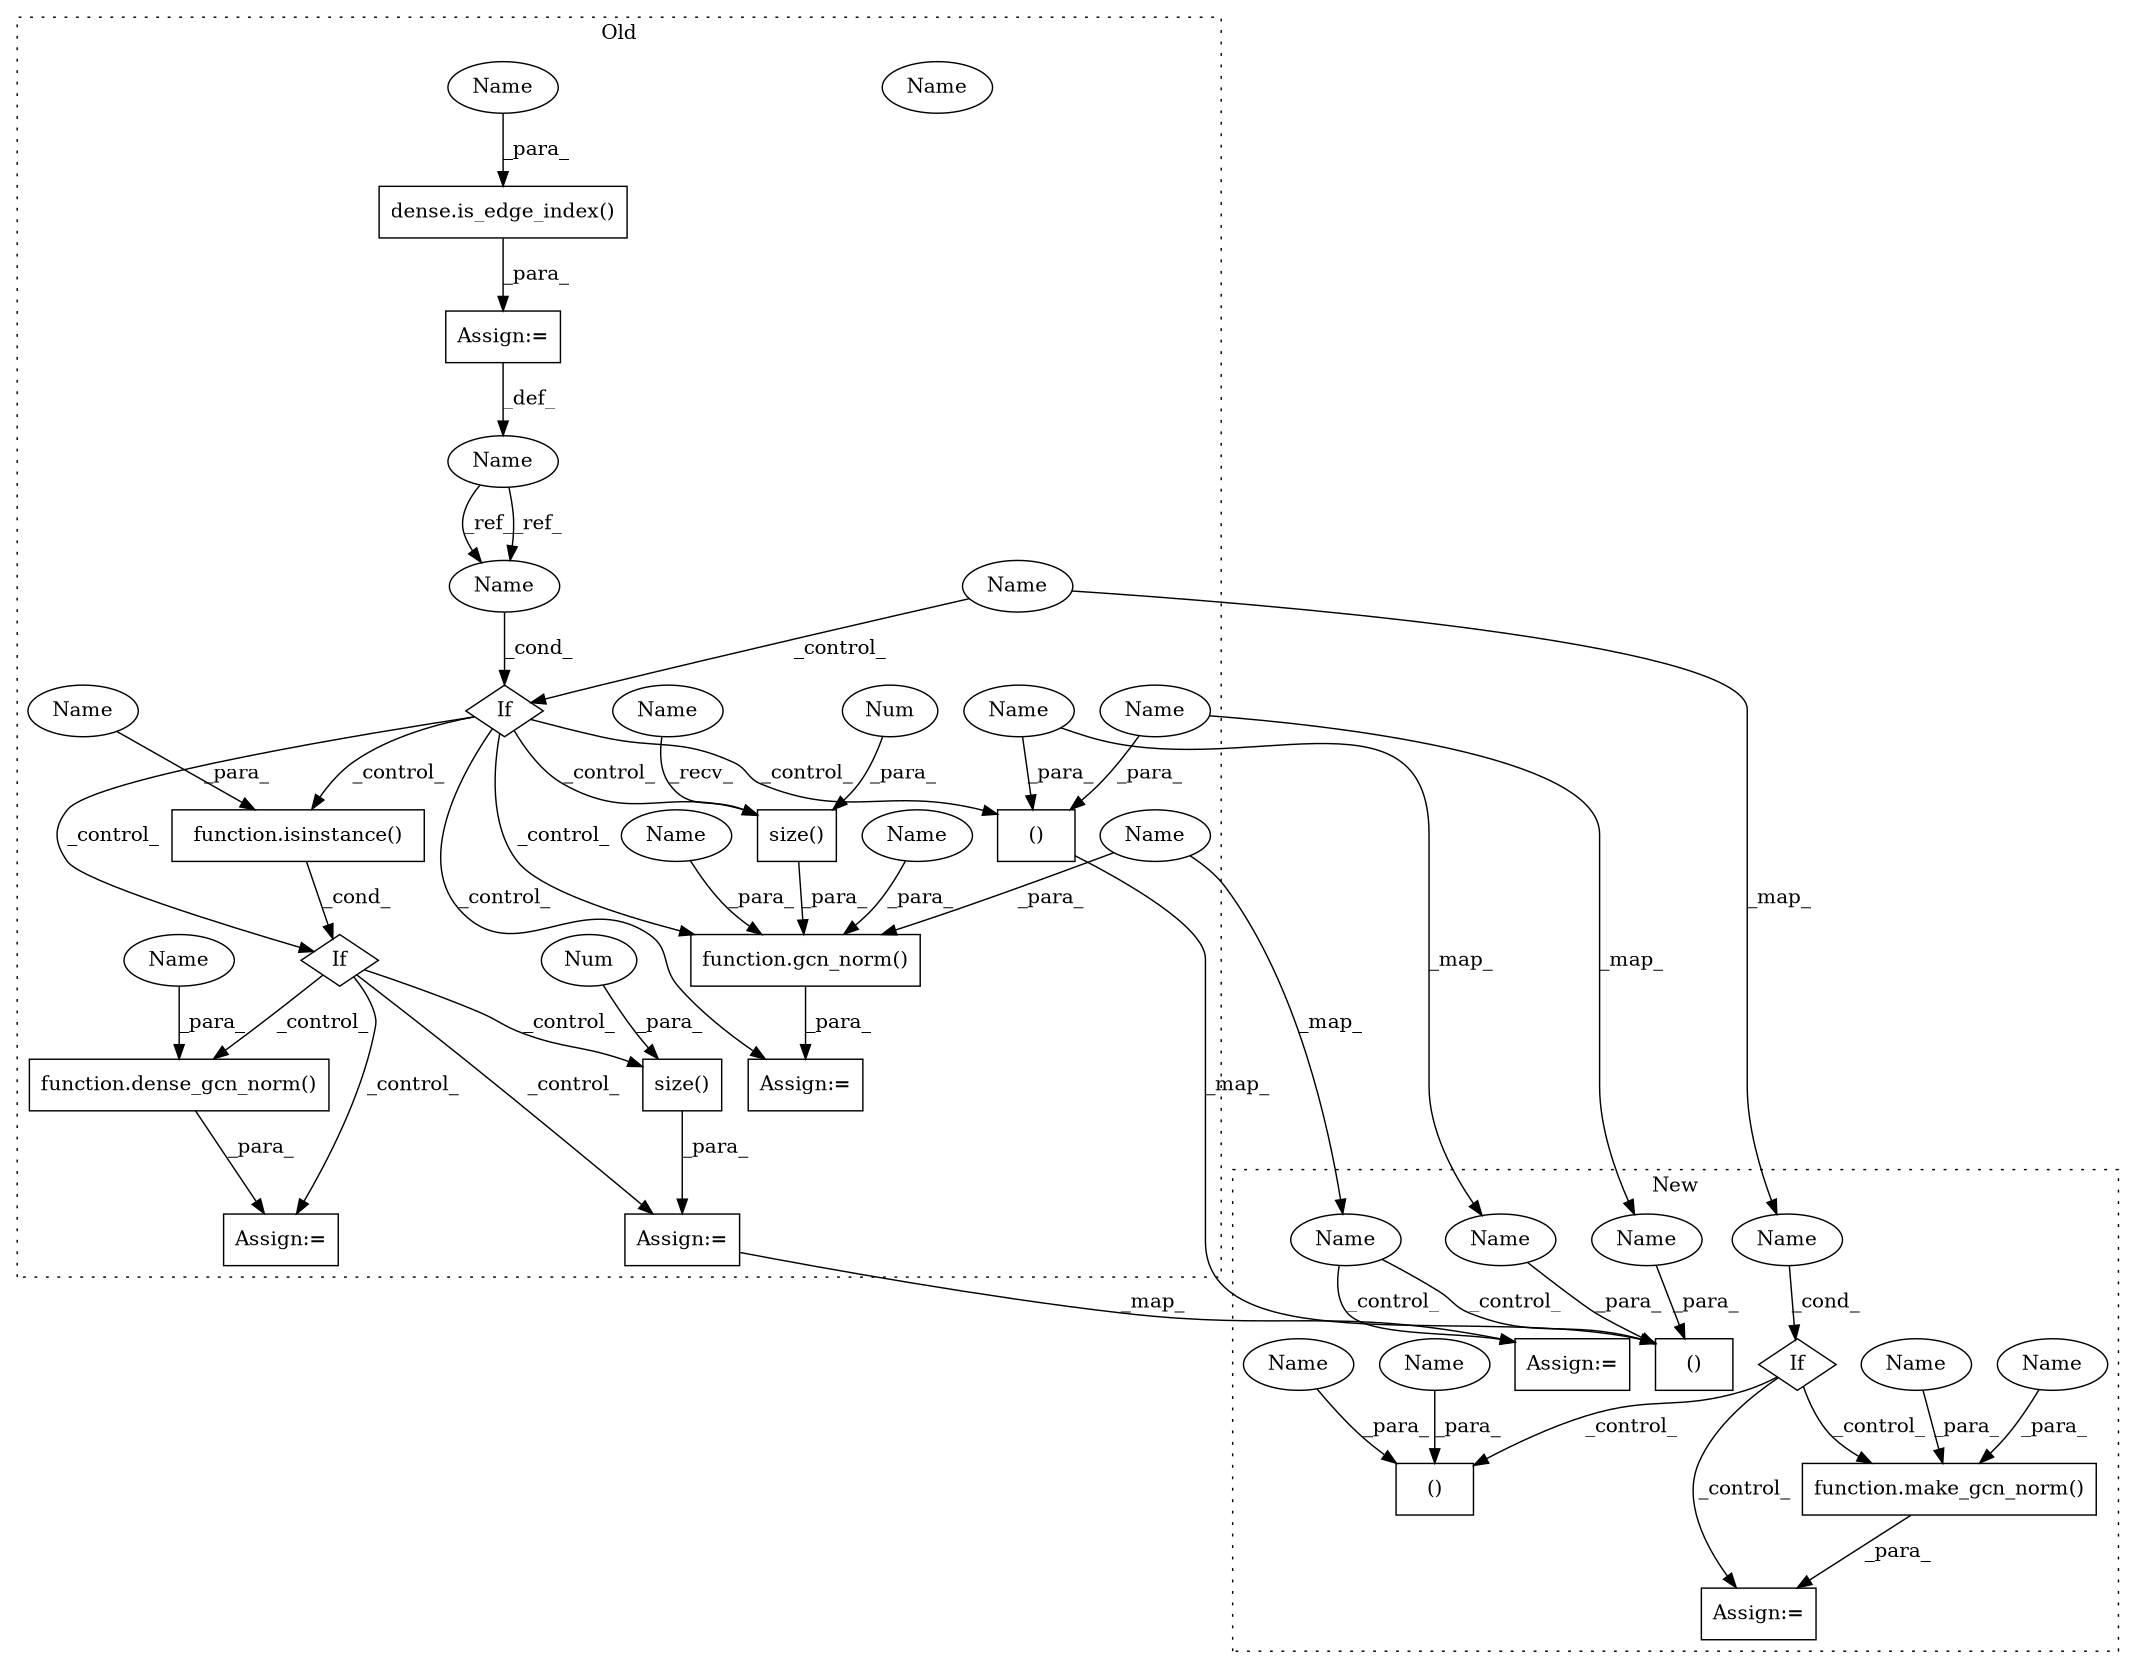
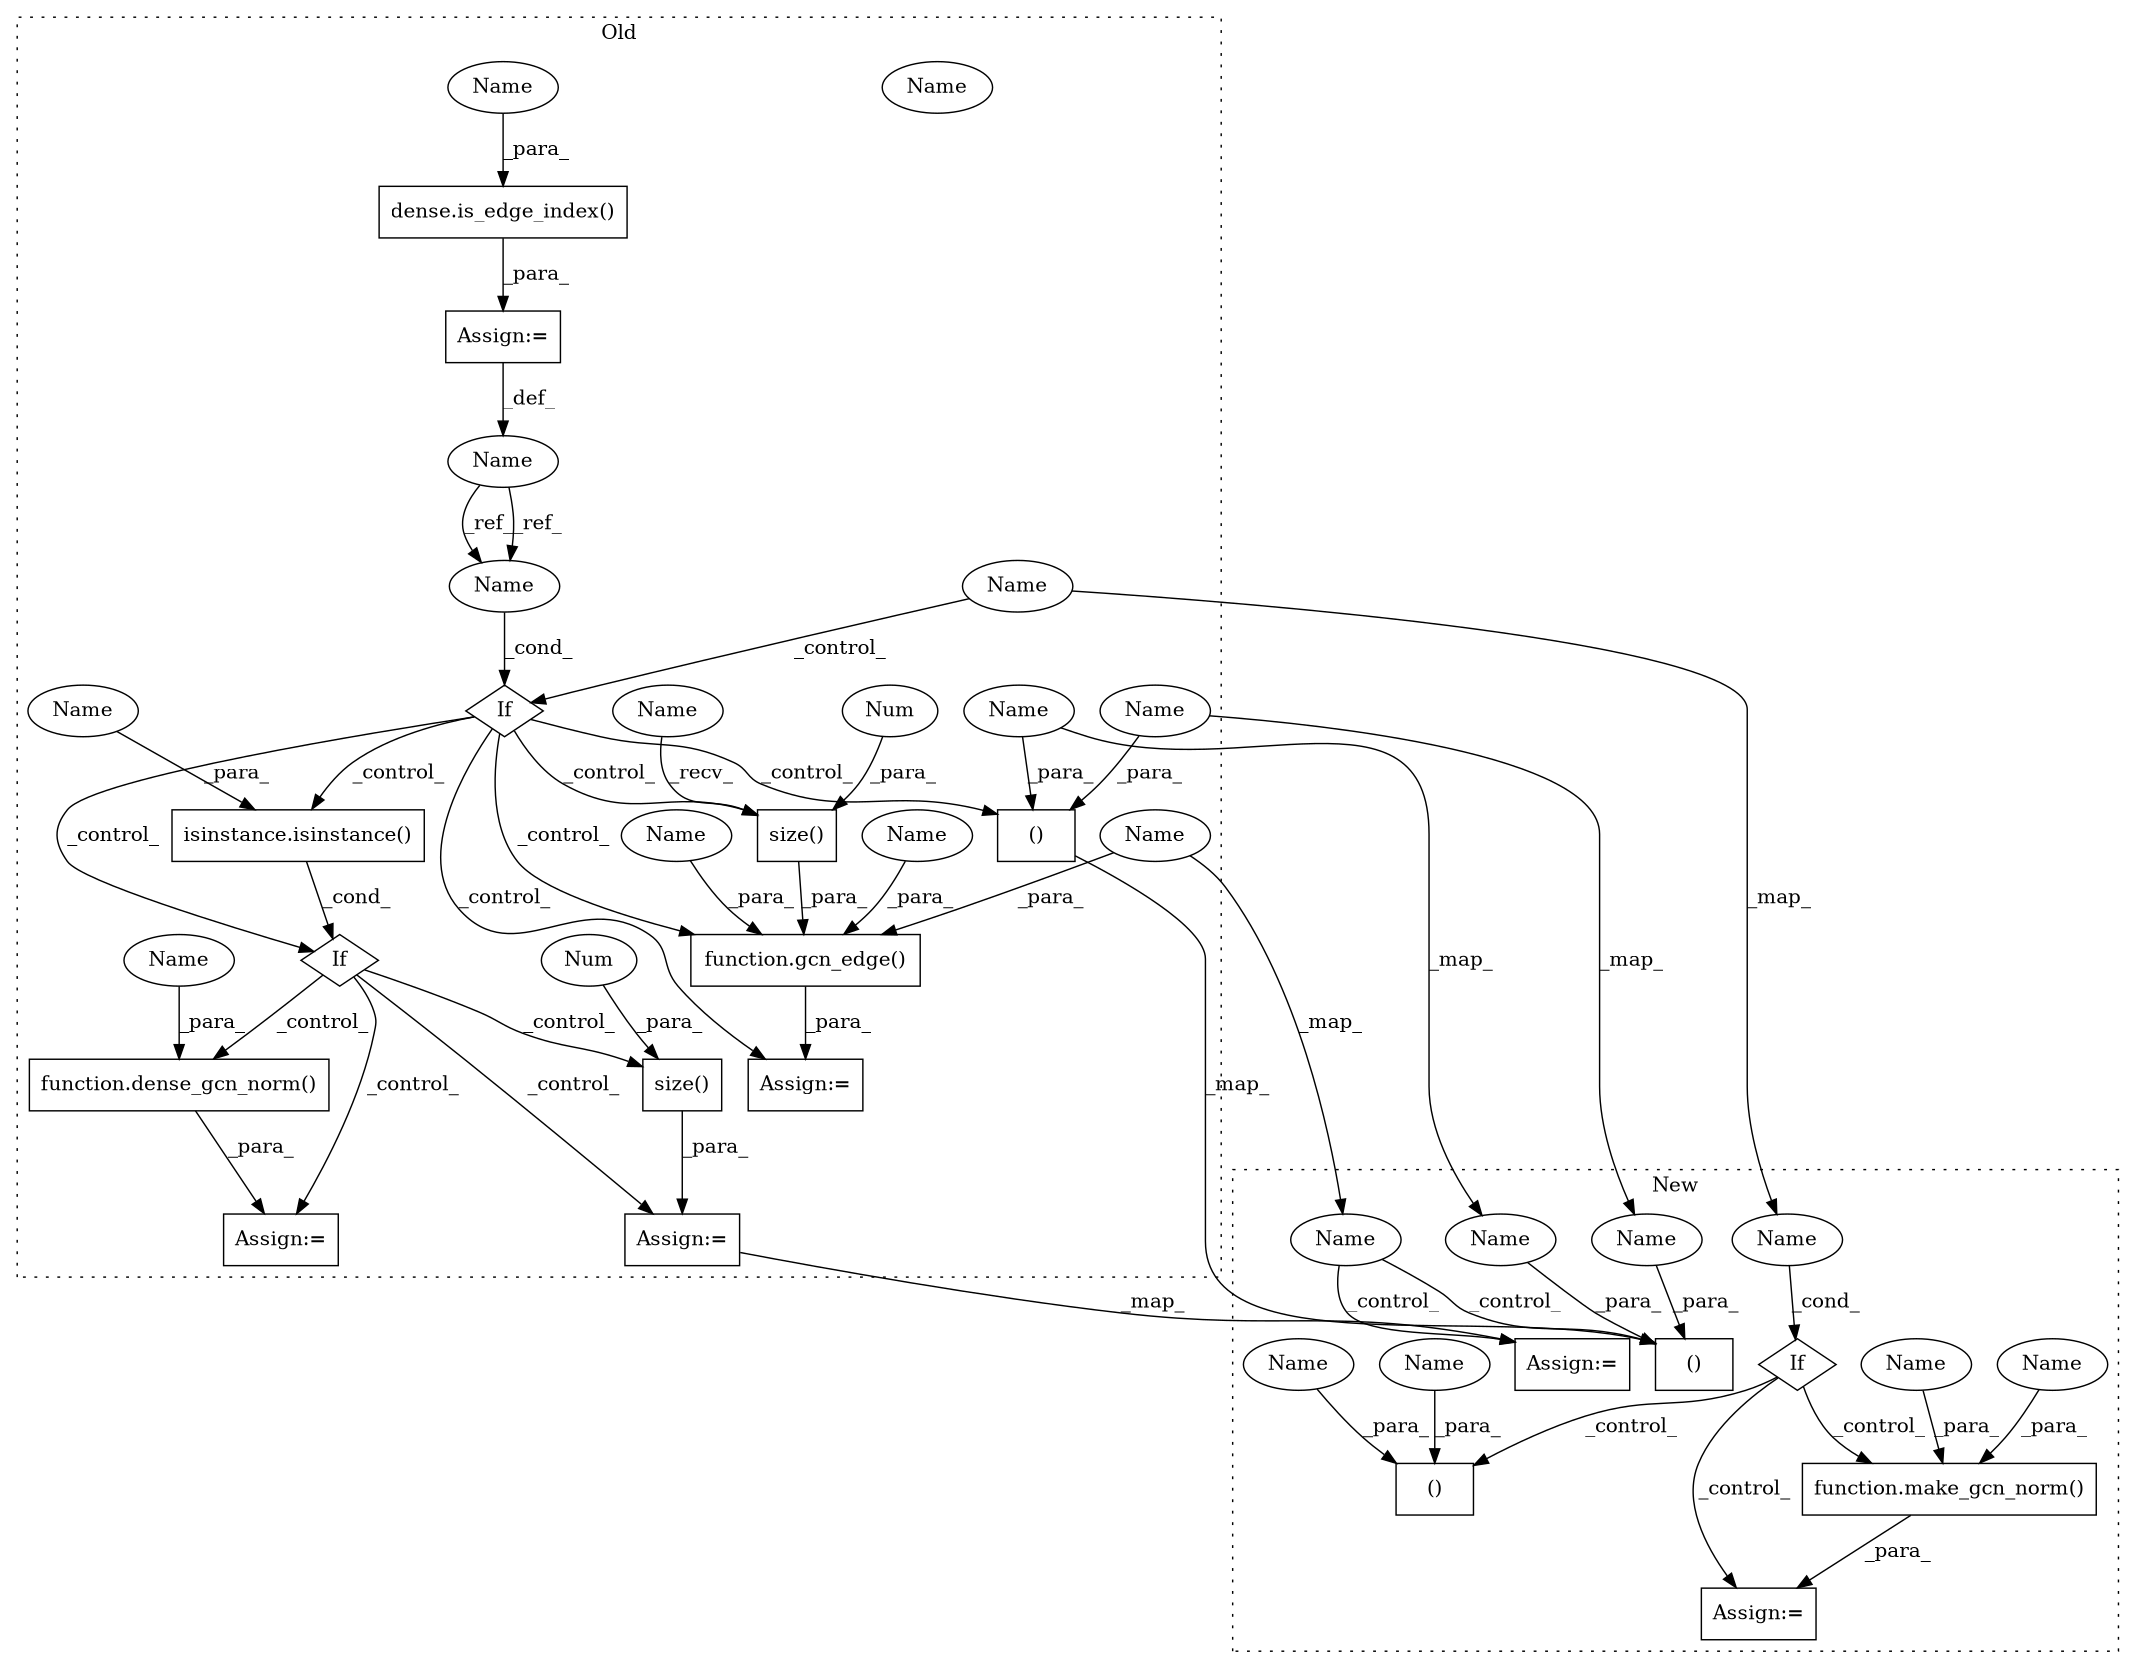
node "function.isinstance()": label "function.isinstance()" -> "isinstance.isinstance()"
node "function.gcn_norm()": label "function.gcn_norm()" -> "function.gcn_edge()"
